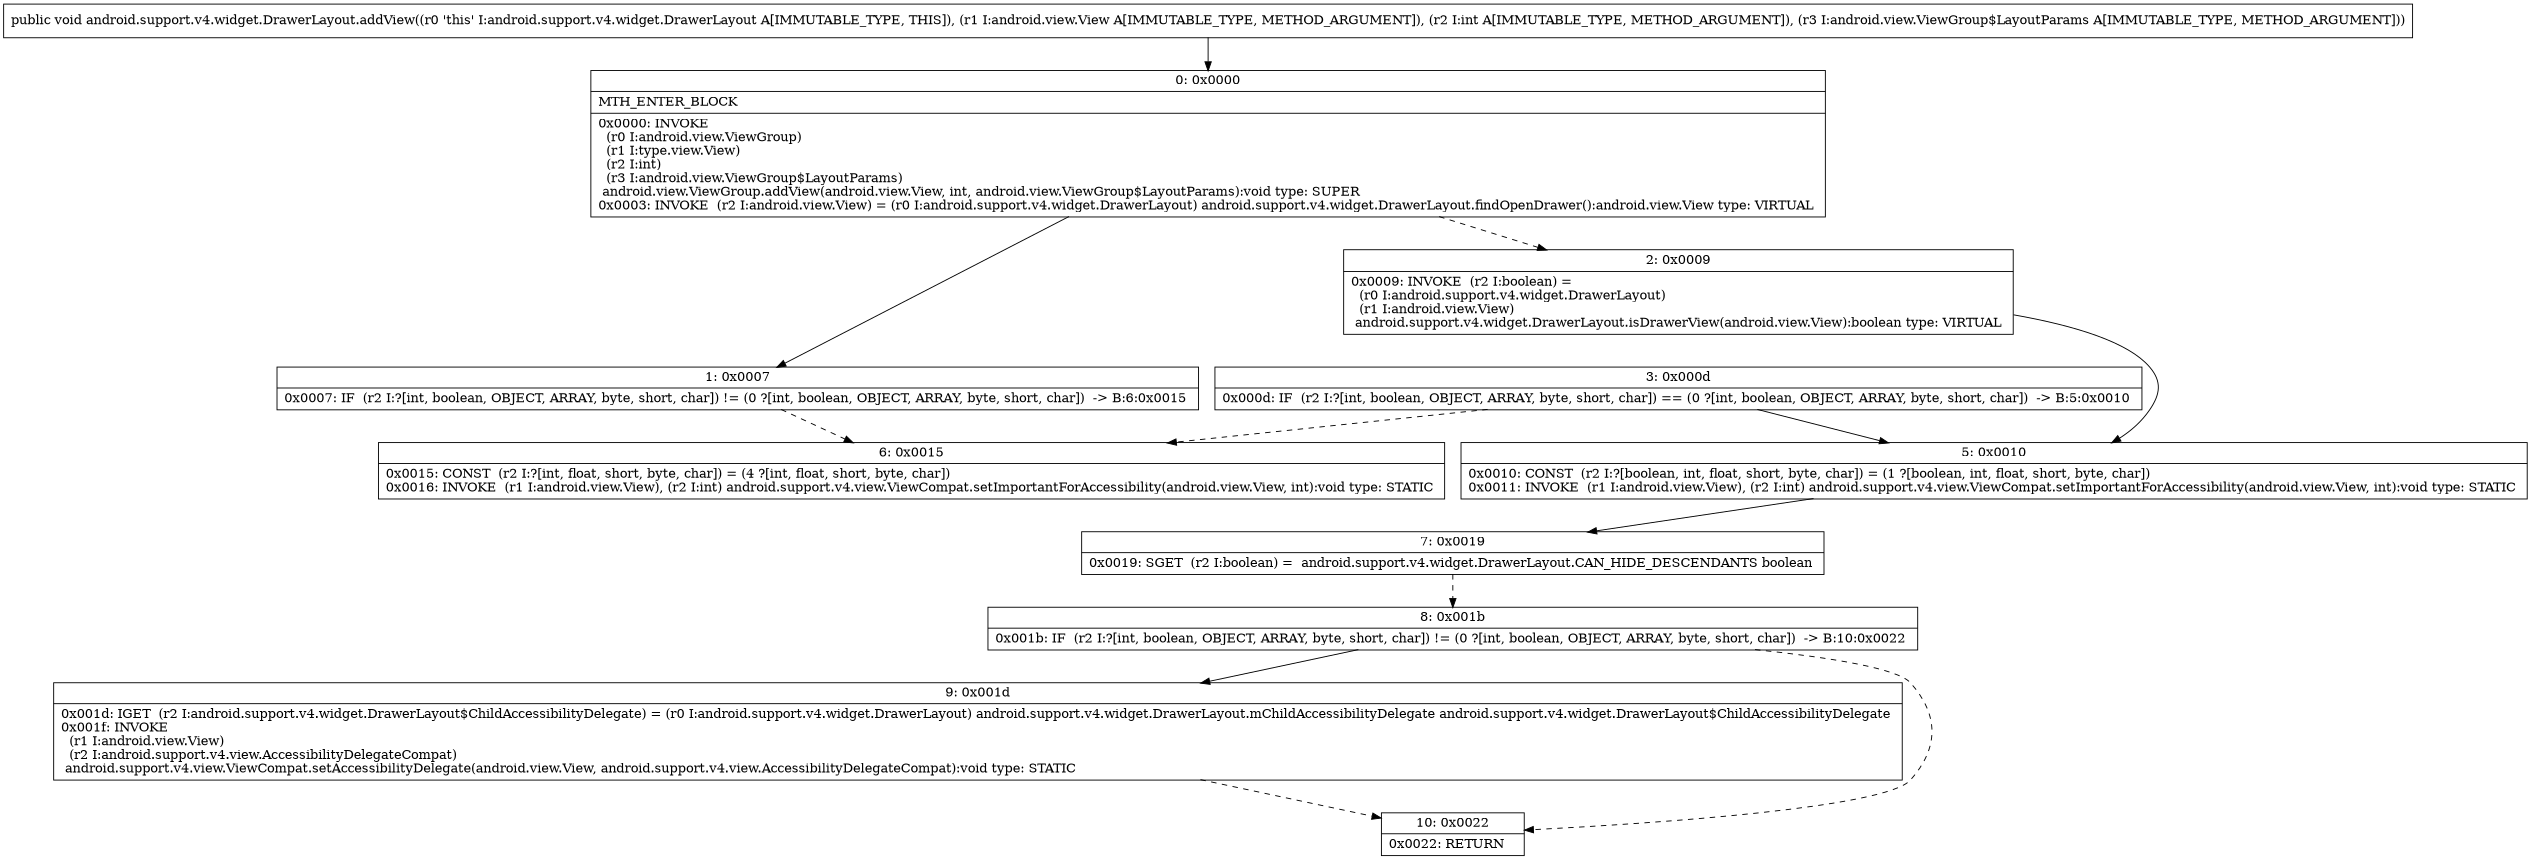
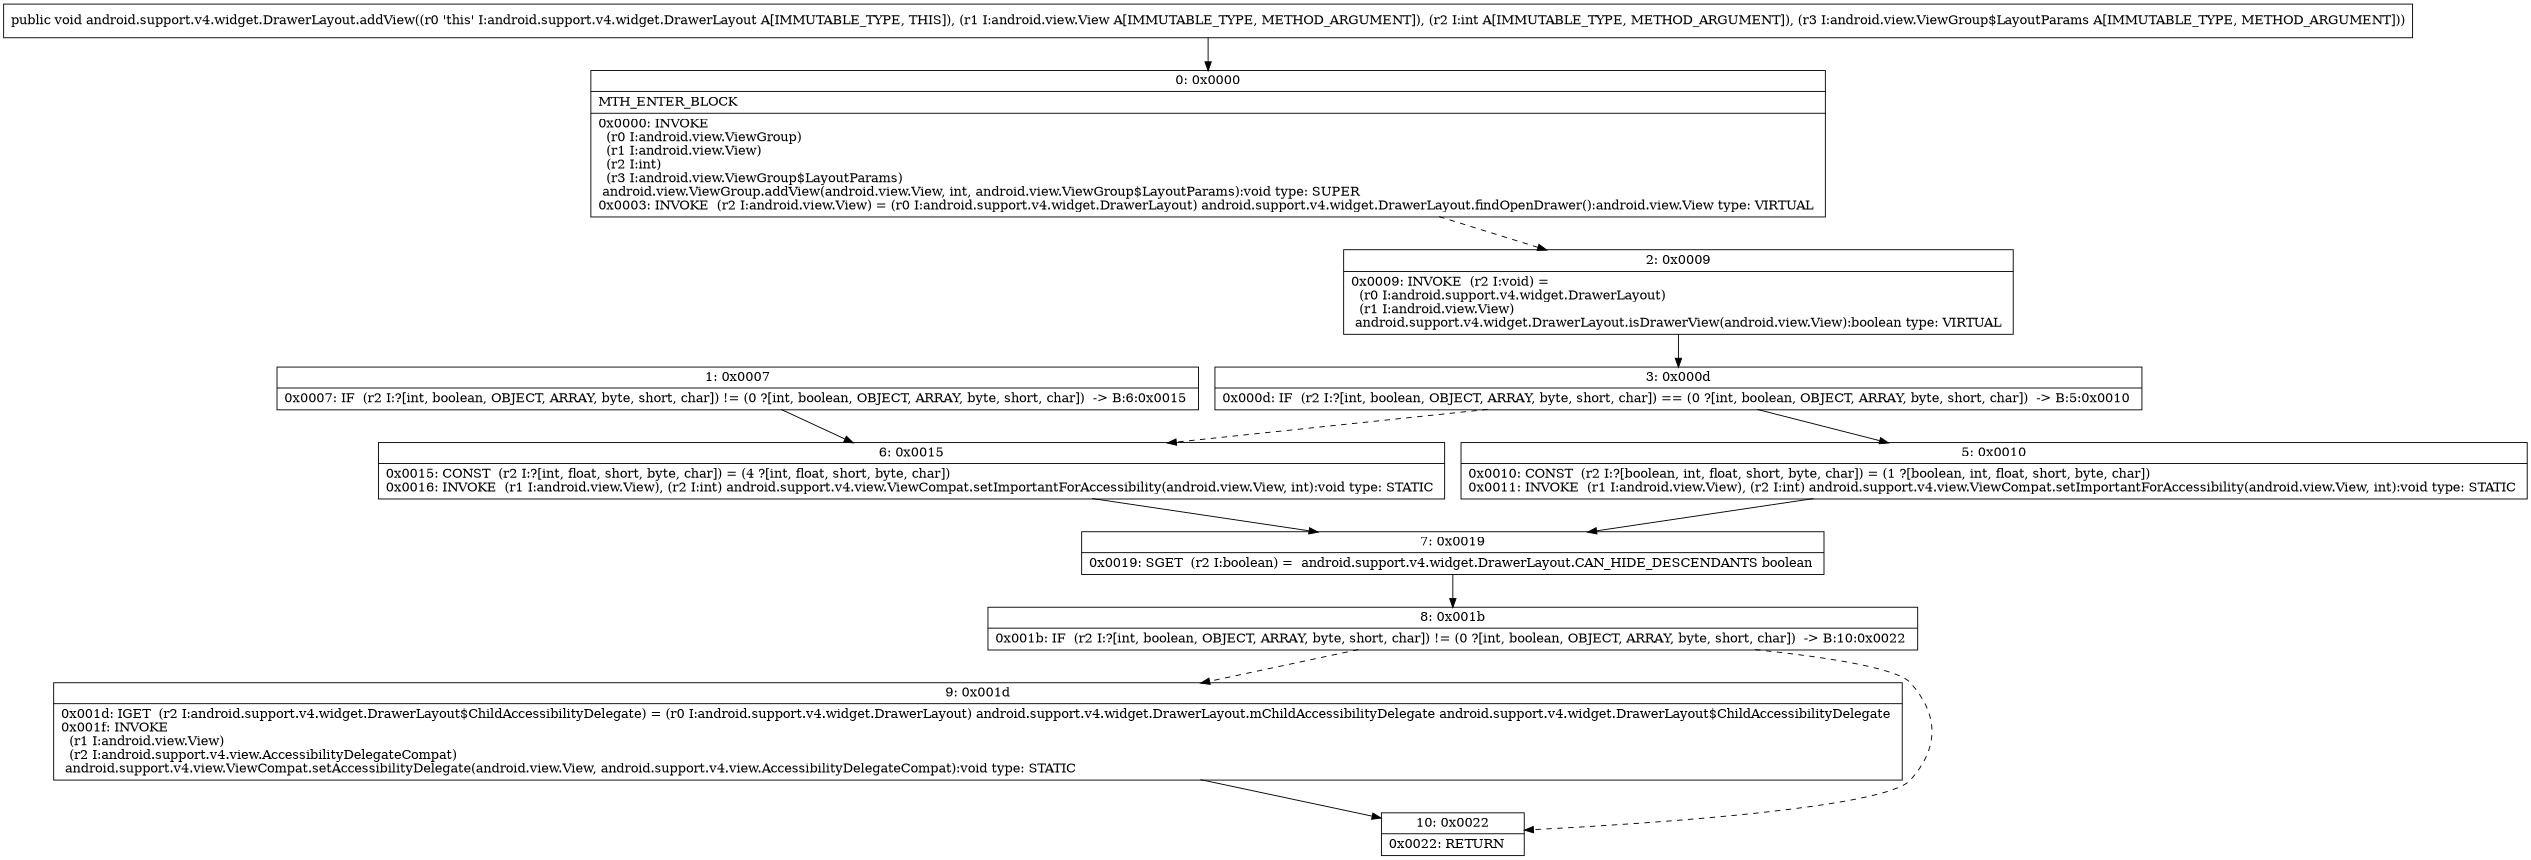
node "0: 0x0000": text "(r1 I:type.view.View)" -> "(r1 I:android.view.View)"
node "2: 0x0009": text "0x0009: INVOKE  (r2 I:boolean) =" -> "0x0009: INVOKE  (r2 I:void) ="
edge "0: 0x0000" -> "1: 0x0007": removed
edge "2: 0x0009" -> "5: 0x0010": now "2: 0x0009" -> "3: 0x000d"
edge "1: 0x0007" -> "6: 0x0015": style dashed -> solid
edge "6: 0x0015" -> "7: 0x0019": added
edge "7: 0x0019" -> "8: 0x001b": style dashed -> solid
edge "8: 0x001b" -> "9: 0x001d": style solid -> dashed
edge "9: 0x001d" -> "10: 0x0022": style dashed -> solid
